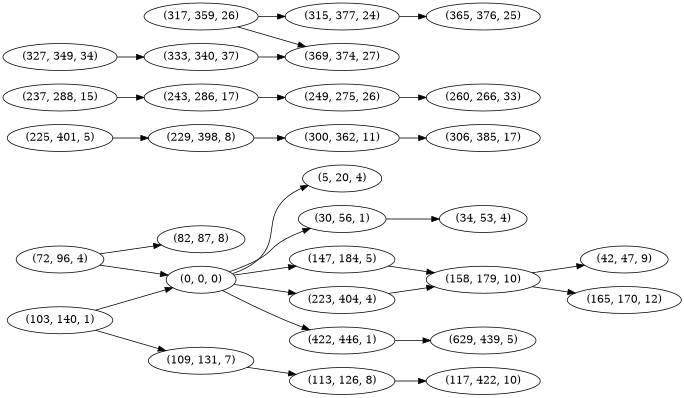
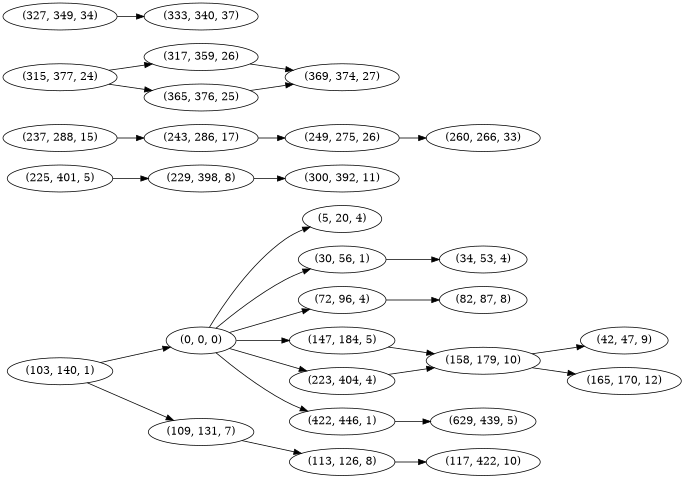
edge "(317, 359, 26)" -> "(315, 377, 24)": reversed
edge "(333, 340, 37)" -> "(369, 374, 27)": now "(365, 376, 25)" -> "(369, 374, 27)"
node "(300, 362, 11)": label "(300, 362, 11)" -> "(300, 392, 11)"
node "(306, 385, 17)": removed
edge "(72, 96, 4)" -> "(0, 0, 0)": reversed
